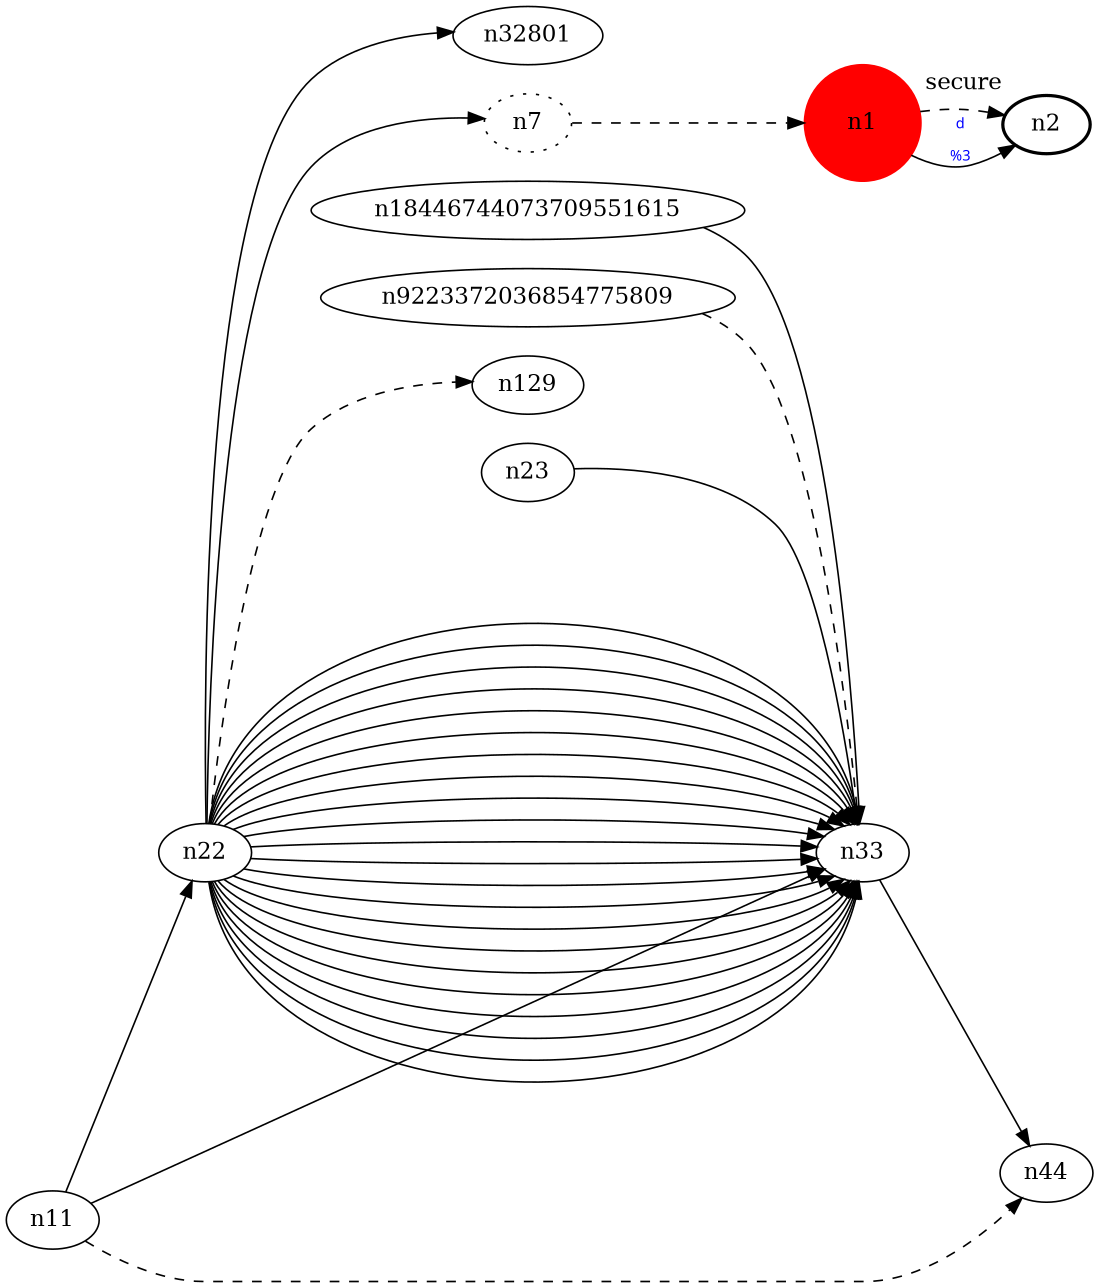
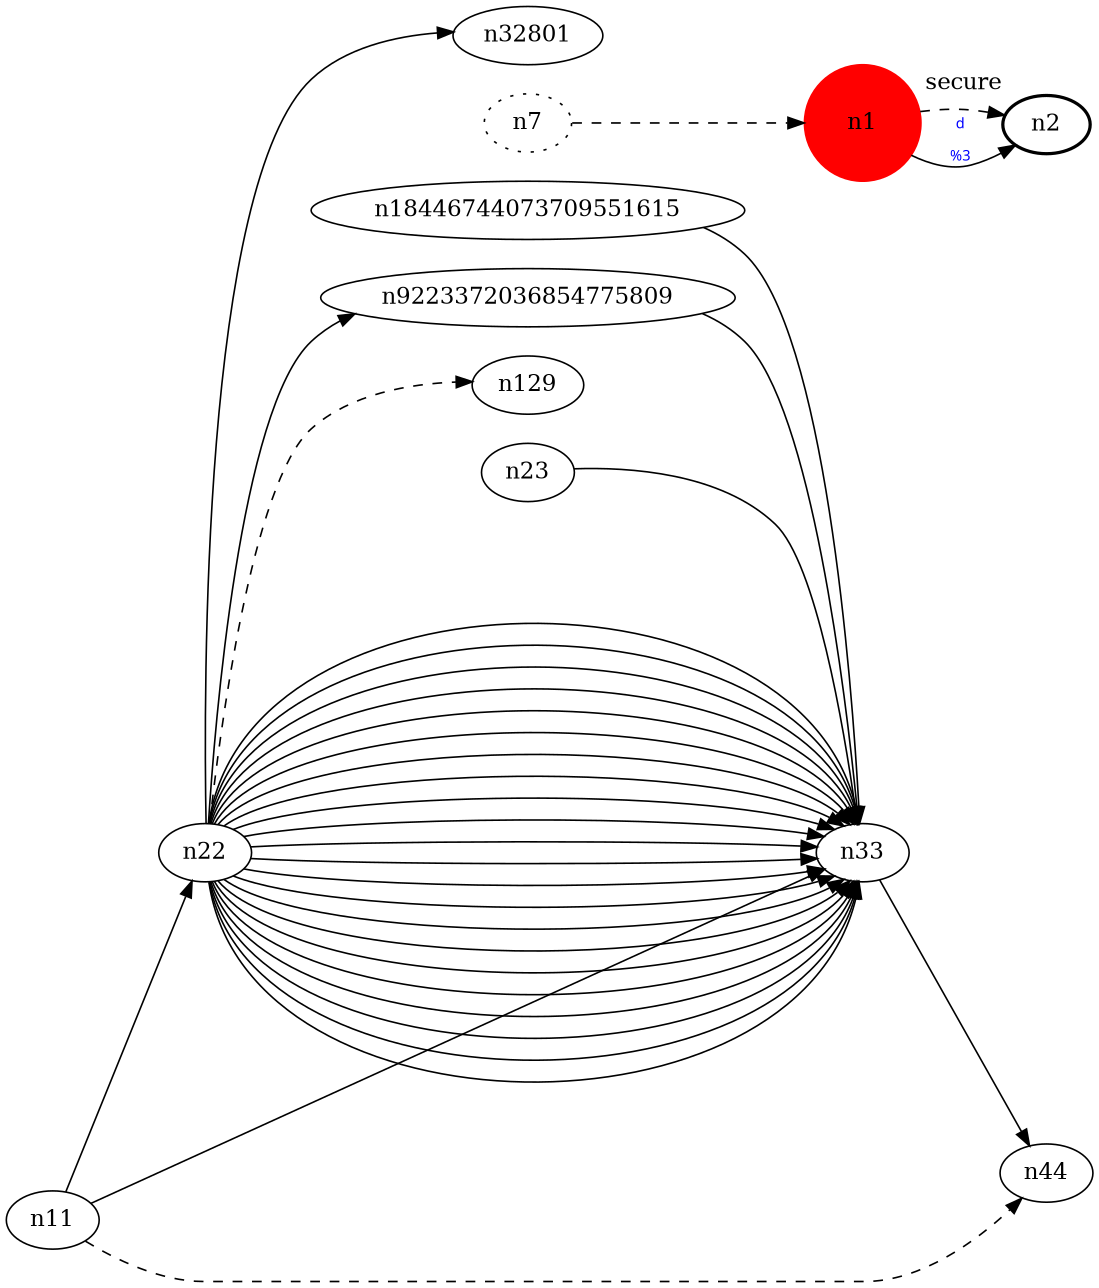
edge "n22" -> "n7": now "n22" -> "n9223372036854775809"
edge "n9223372036854775809" -> "n33": style dashed -> solid
